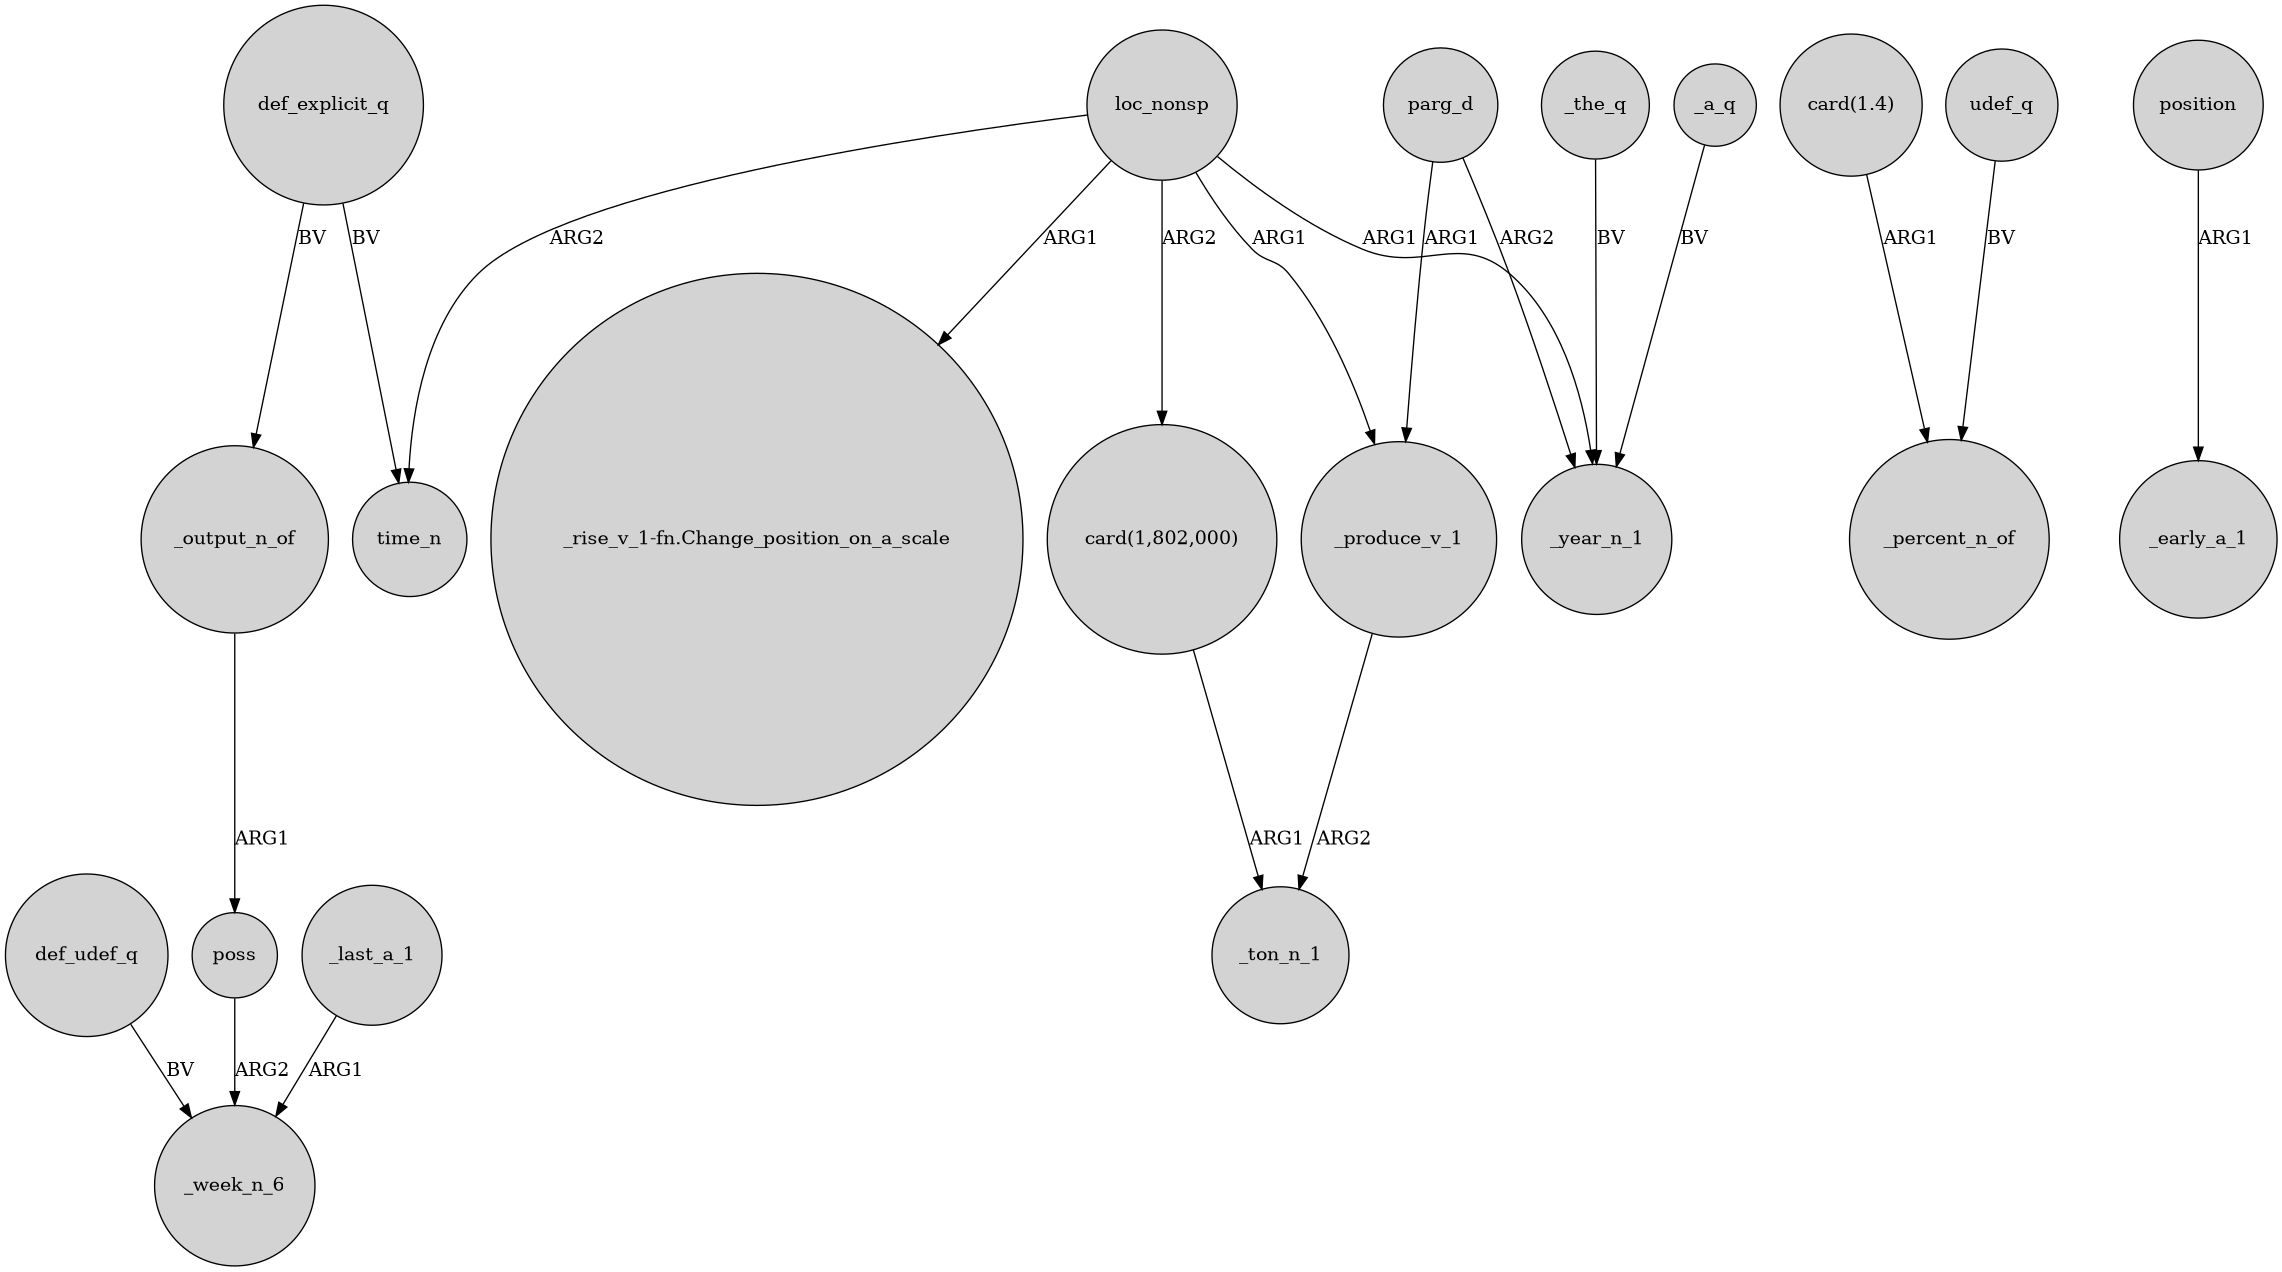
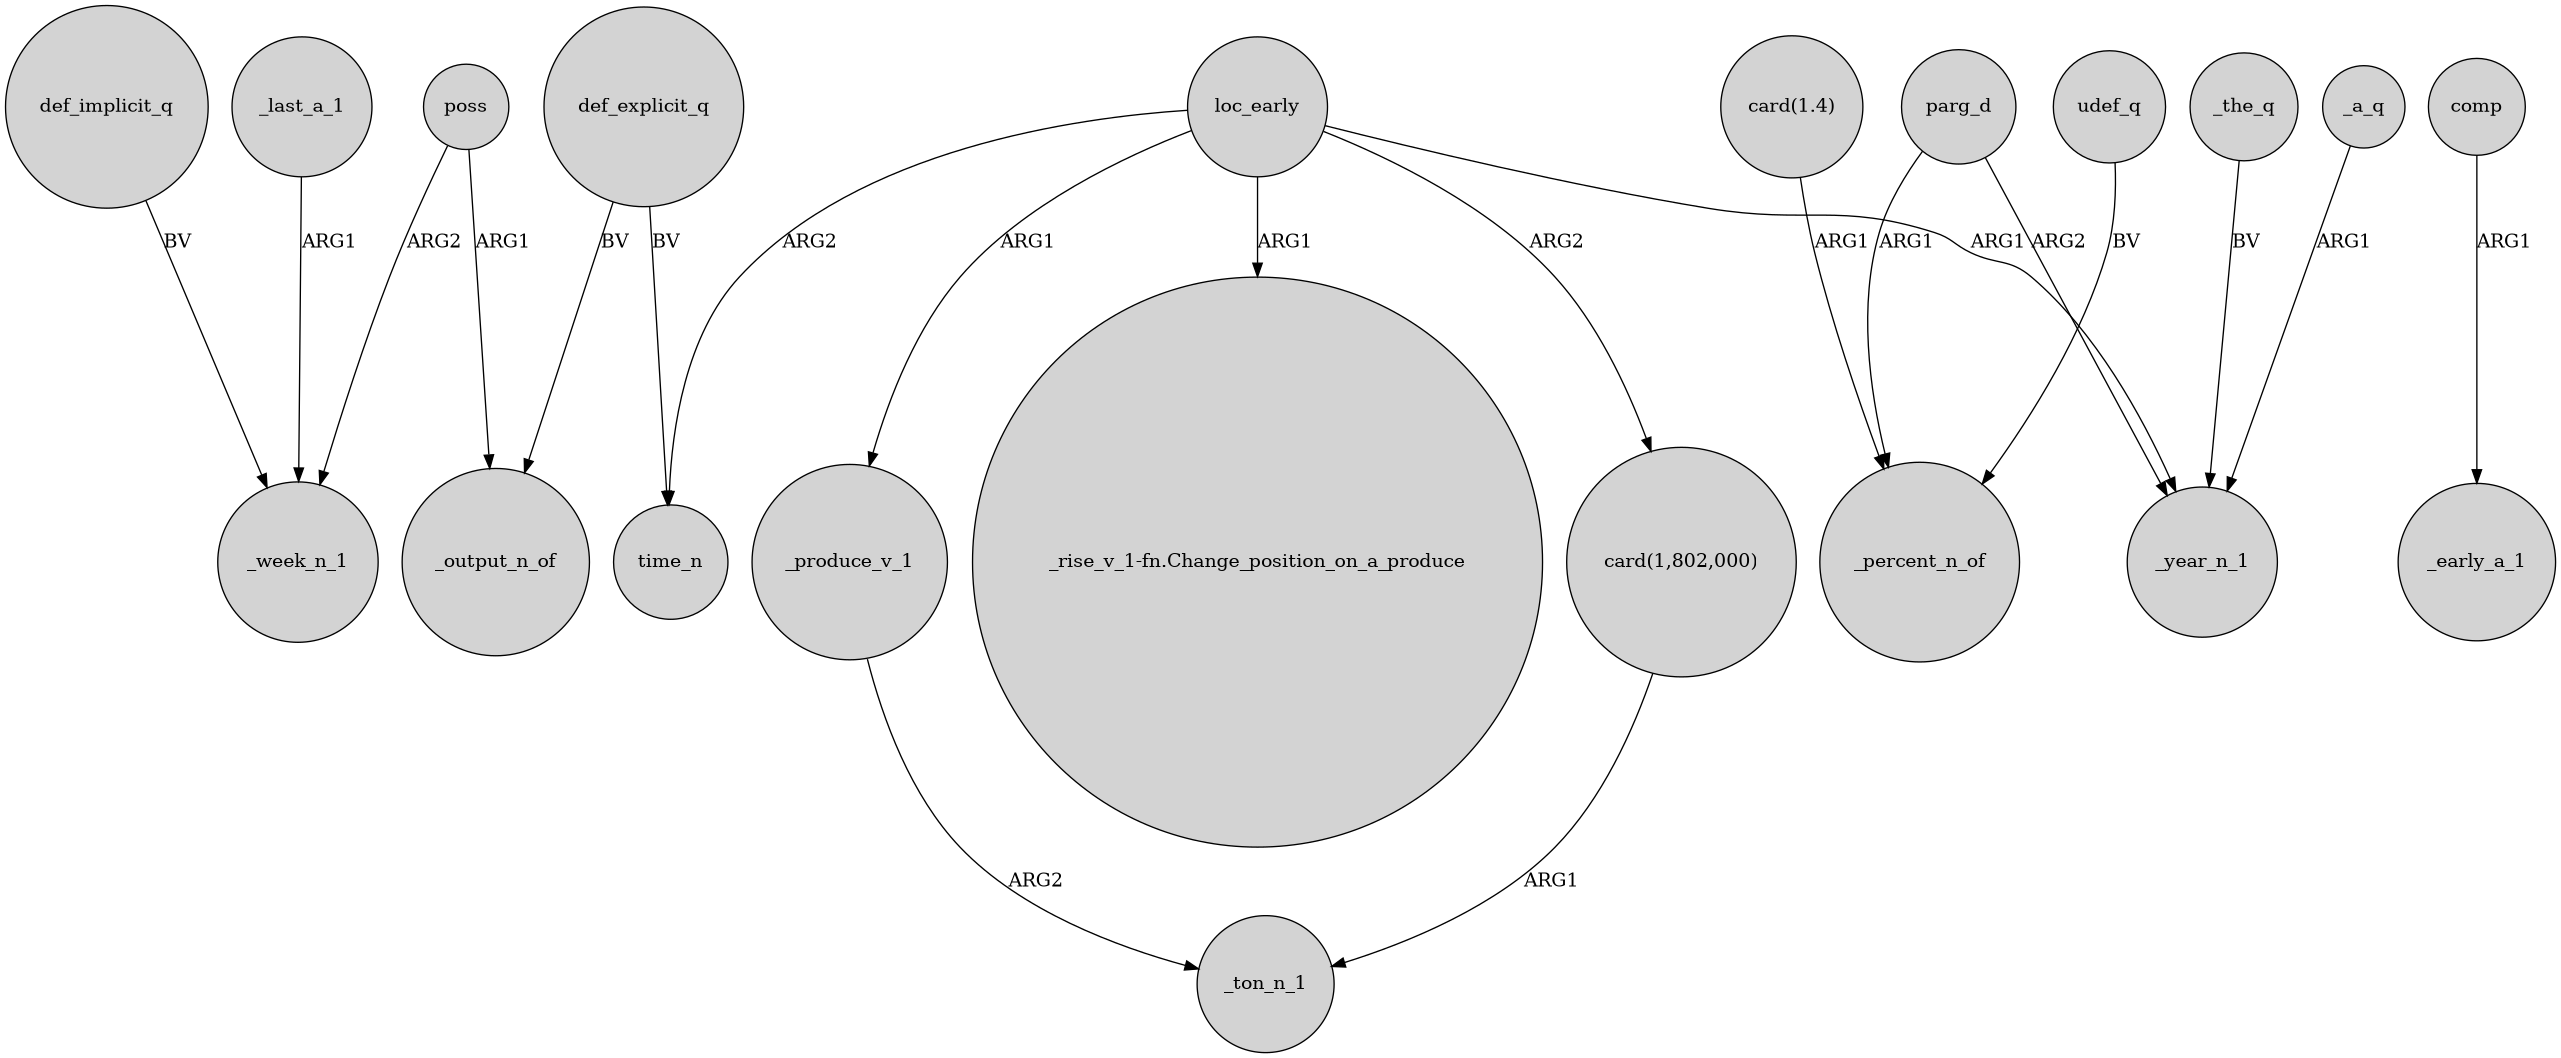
node "loc_nonsp": label "loc_nonsp" -> "loc_early"
node "position": label "position" -> "comp"
edge "_a_q" -> "_year_n_1": label "BV" -> "ARG1"
edge "parg_d" -> "_produce_v_1": now "parg_d" -> "_percent_n_of"
node "_rise_v_1-fn.Change_position_on_a_scale": label "_rise_v_1-fn.Change_position_on_a_scale" -> "_rise_v_1-fn.Change_position_on_a_produce"
edge "_output_n_of" -> "poss": reversed
node "def_udef_q": label "def_udef_q" -> "def_implicit_q"
node "_week_n_6": label "_week_n_6" -> "_week_n_1"
